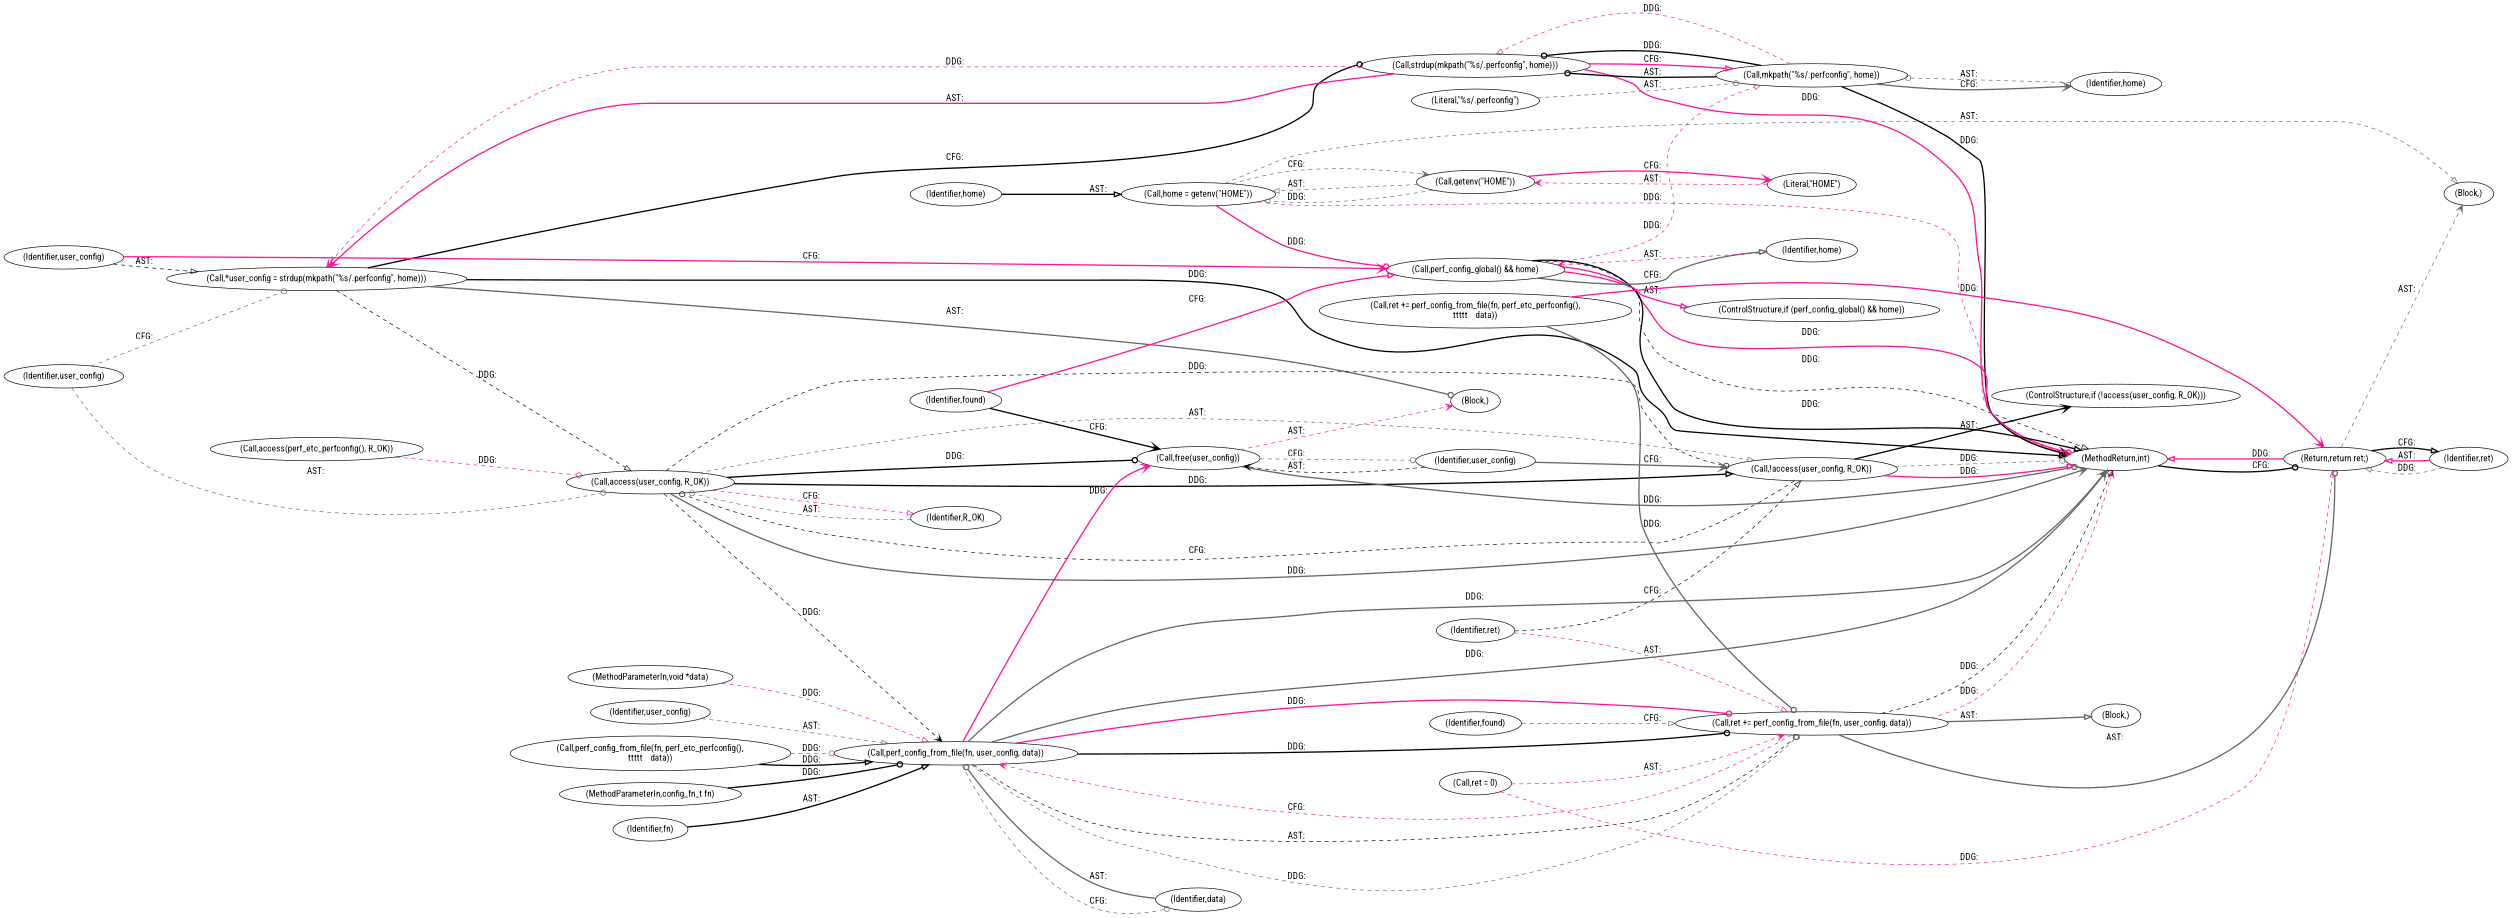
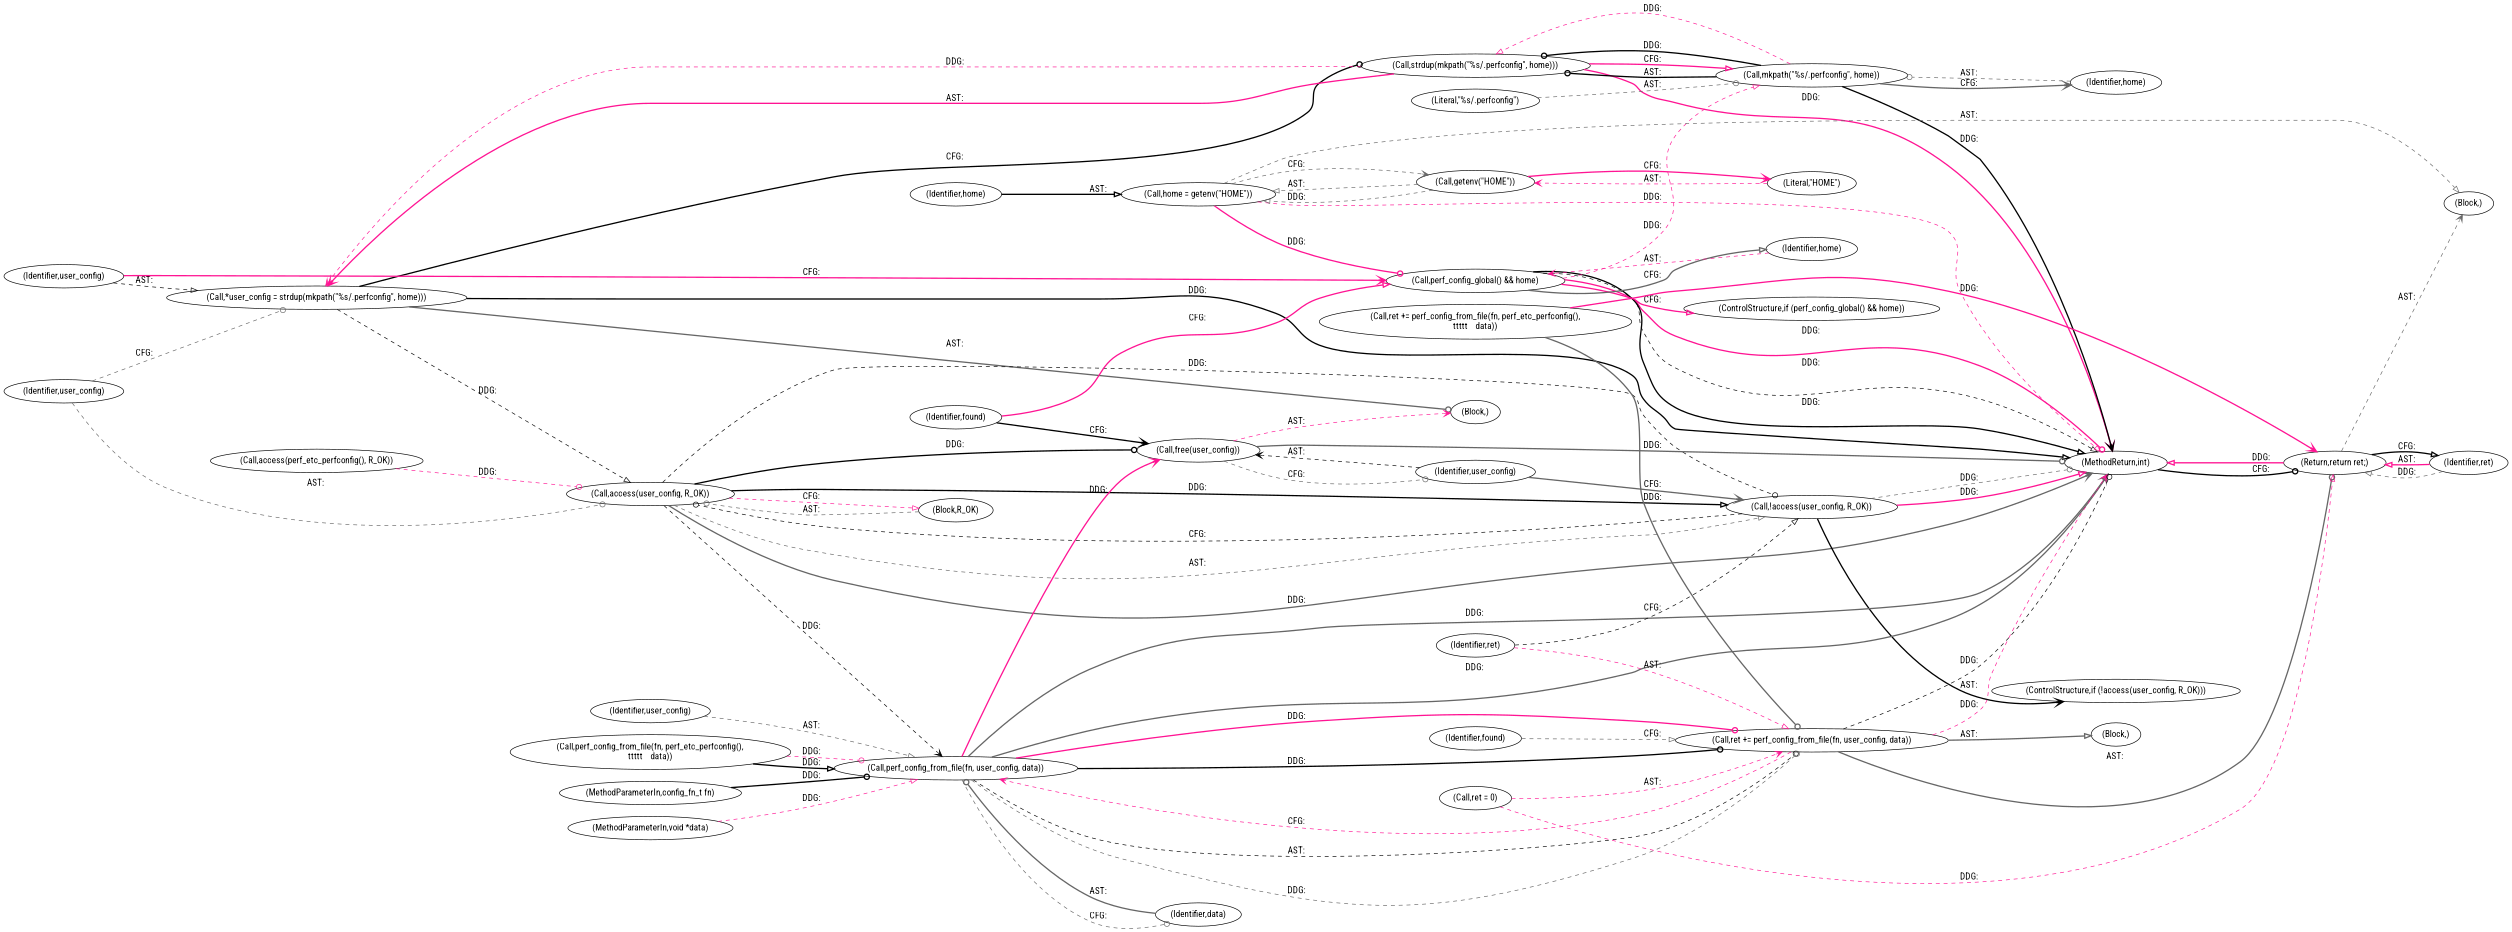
edge "(Call,perf_config_global() && home)" -> "(ControlStructure,if (perf_config_global() && home))": label "AST: " -> "CFG: "
node "(Identifier,R_OK)": label "(Identifier,R_OK)" -> "(Block,R_OK)"
node "(Identifier,fn)": removed
